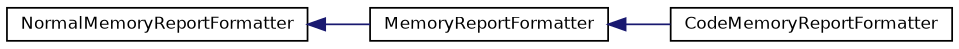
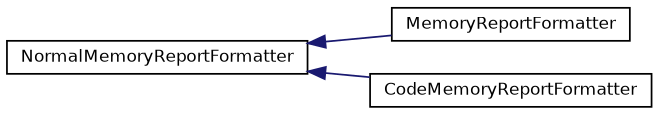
edge "CodeMemoryReportFormatter" -> "MemoryReportFormatter": now "CodeMemoryReportFormatter" -> "NormalMemoryReportFormatter"
